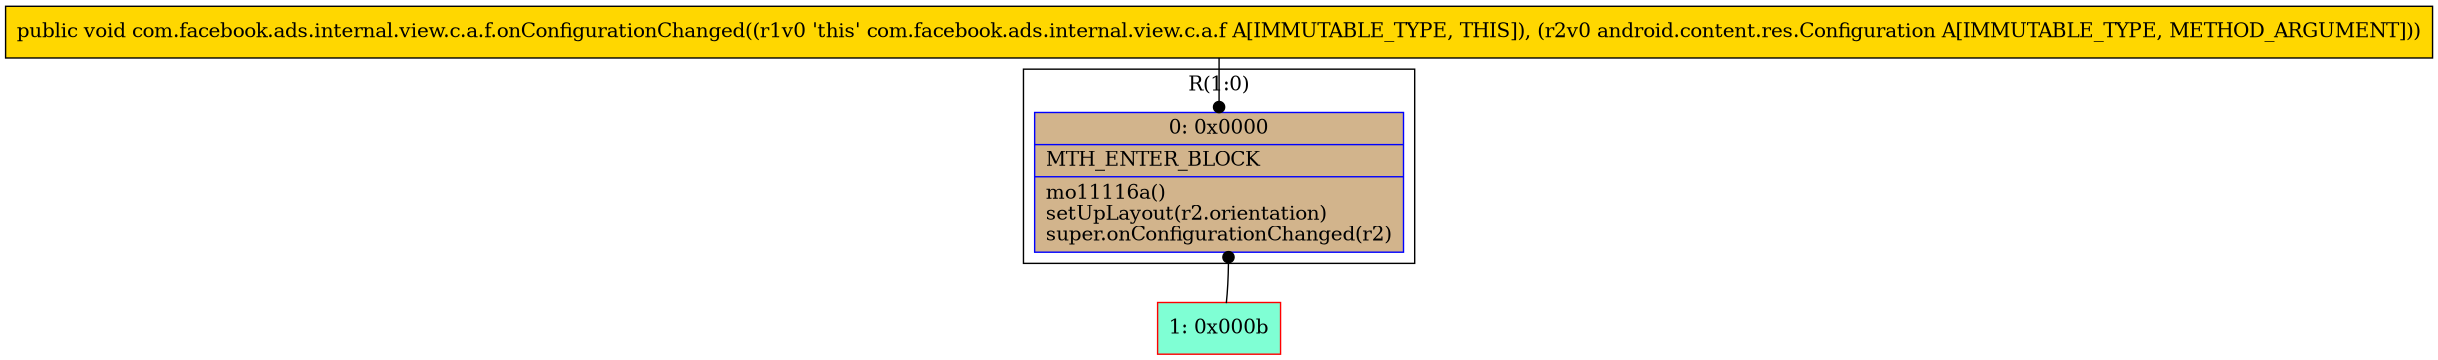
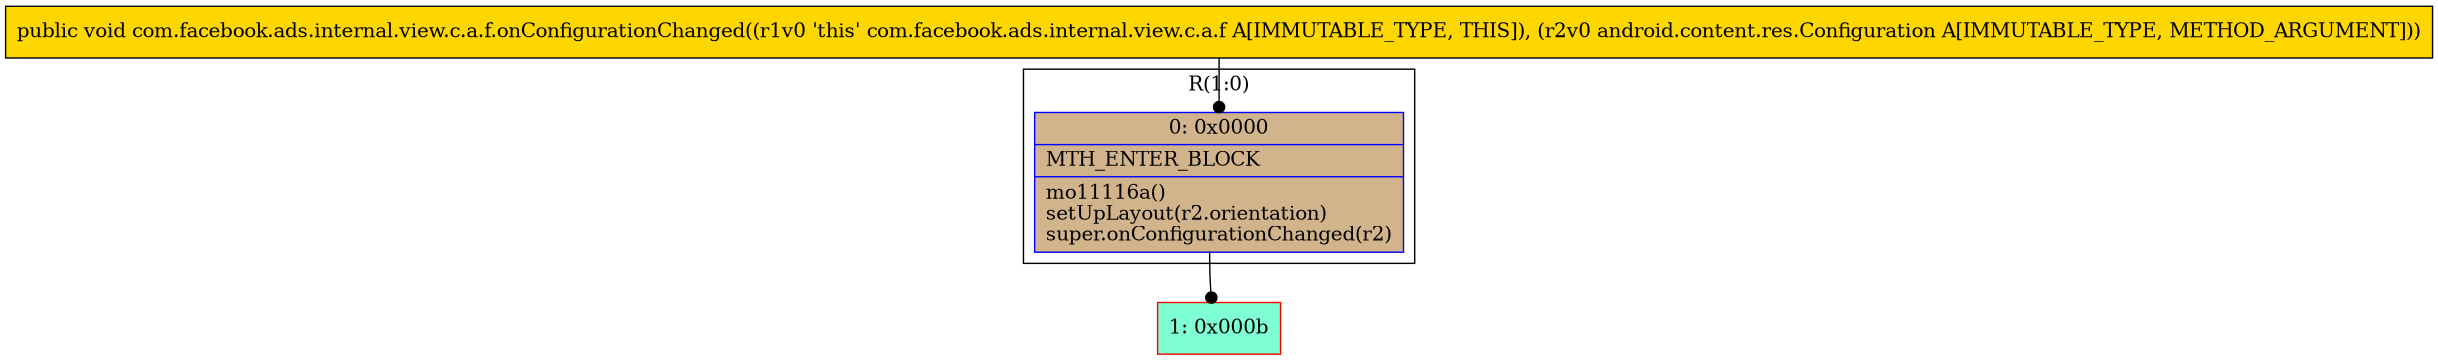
edge "1: 0x000b" -> "0: 0x0000": reversed
